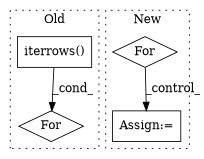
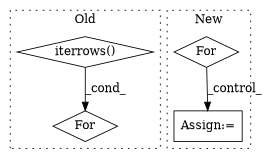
node "iterrows()": shape box -> diamond
